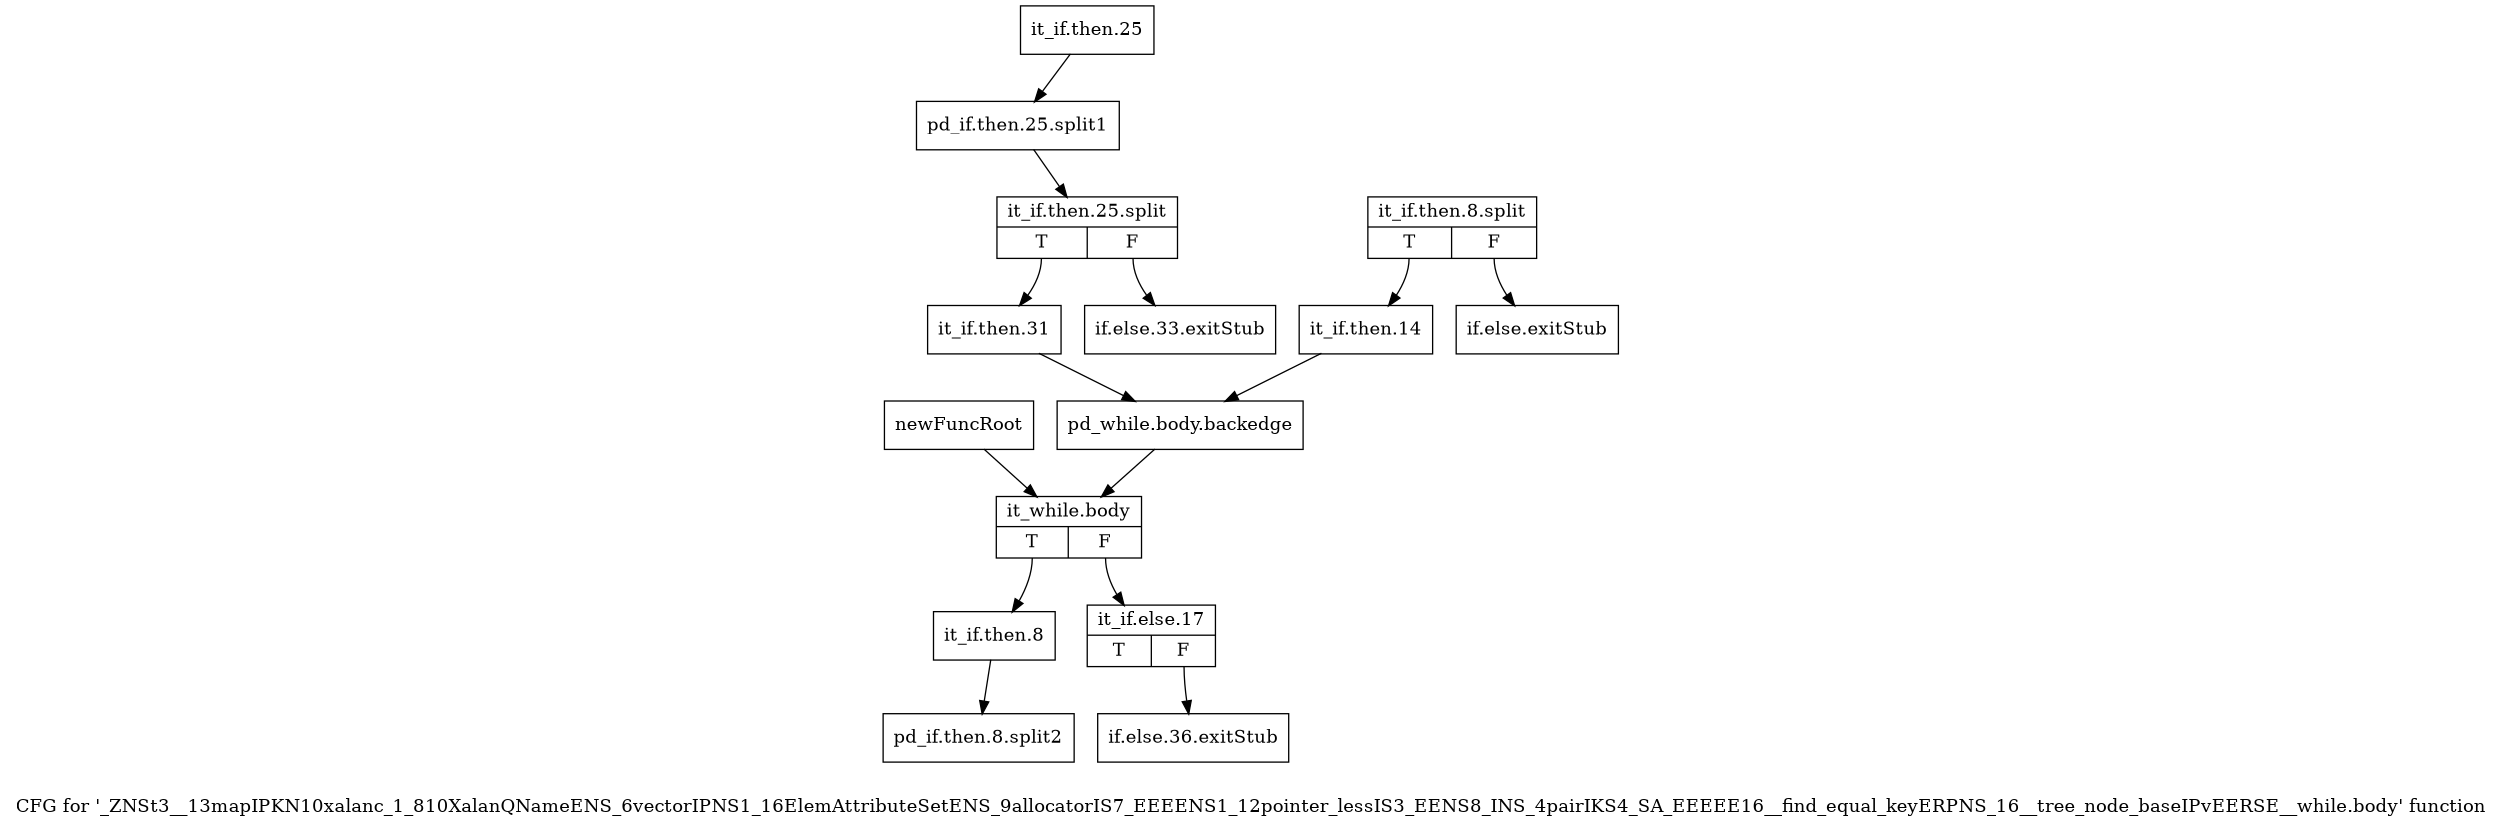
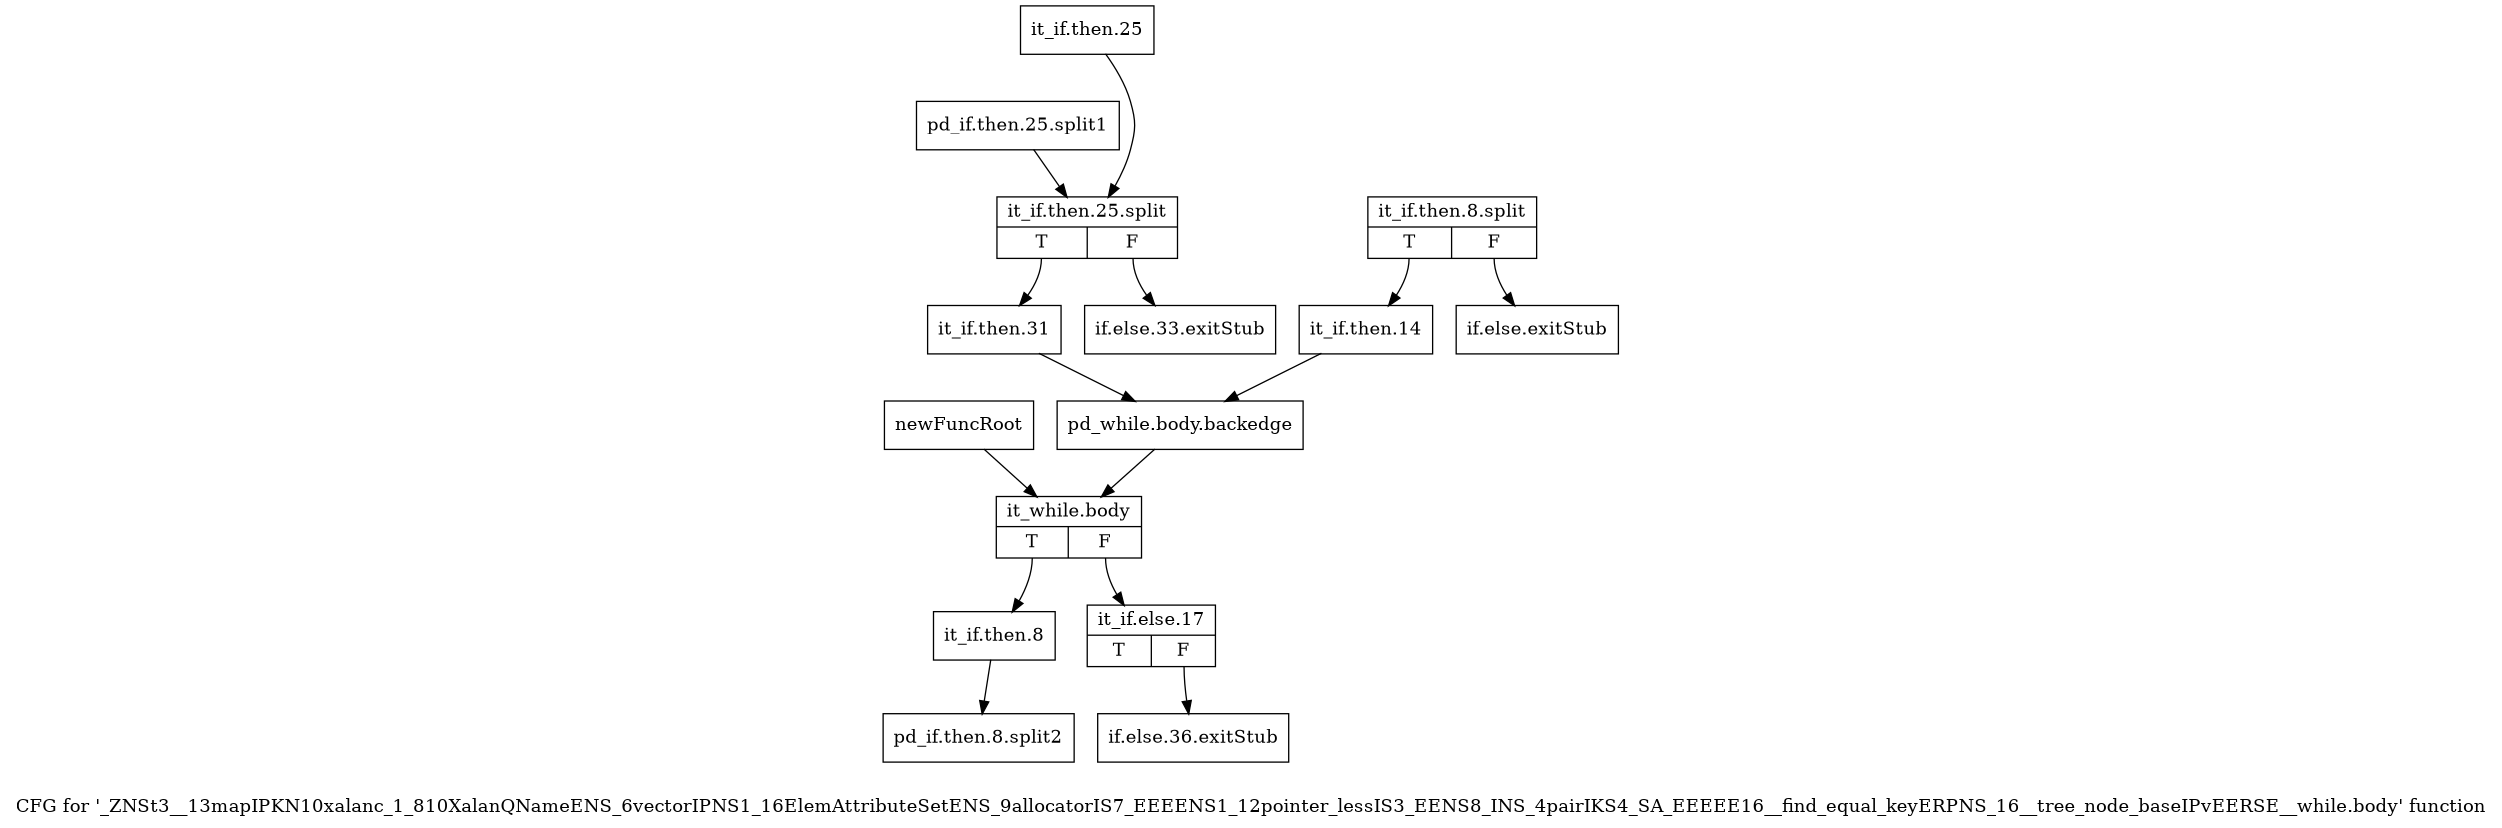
edge "it_if.then.25" -> "pd_if.then.25.split1": now "it_if.then.25" -> "it_if.then.25.split"
